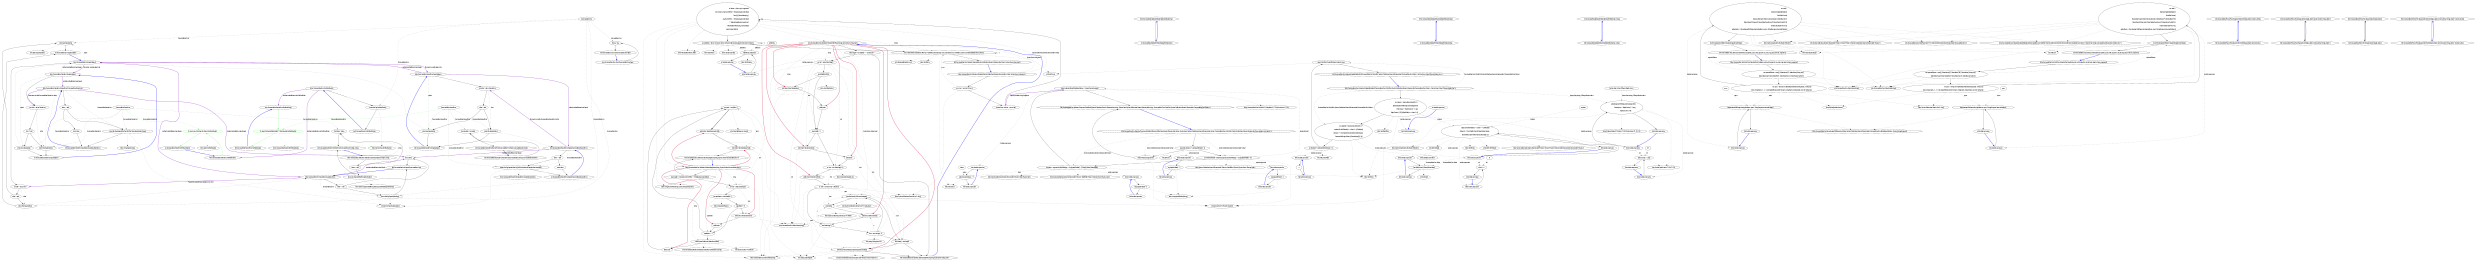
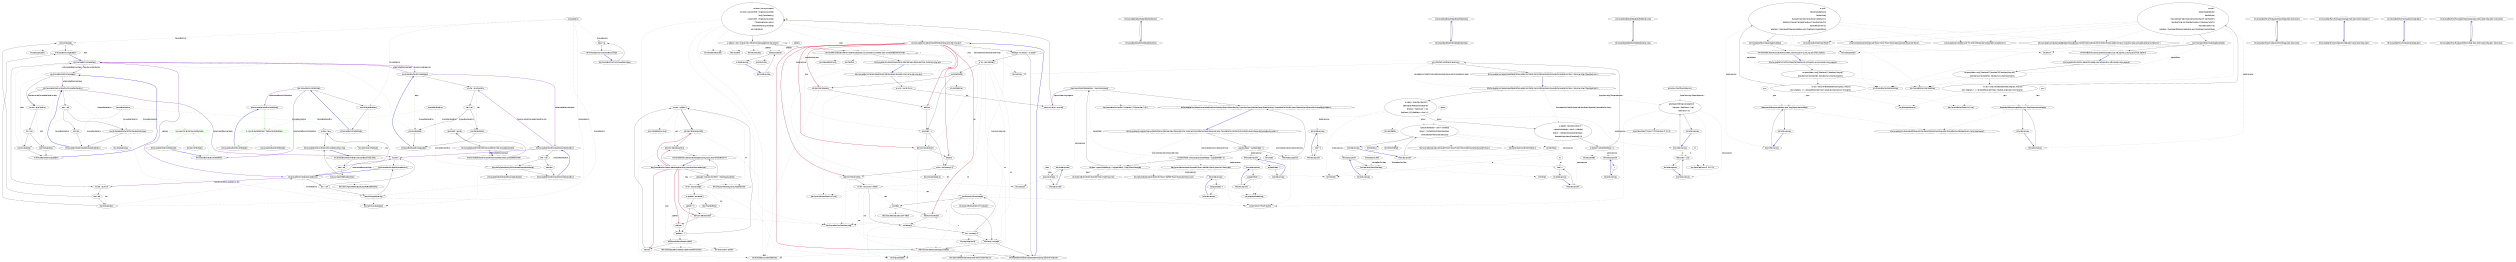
edge "Entry CommandLine.Error.Equals(object)" -> "Entry CommandLine.Error.Equals(CommandLine.Error)": label "method methodReturn bool Equals" -> "unkTokens"
node "x.Item1 < 0": added
